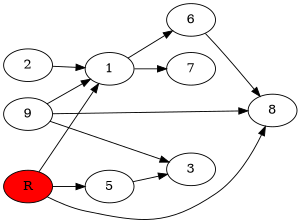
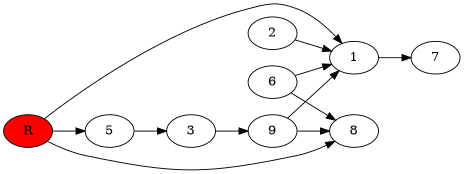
edge "1" -> "6": reversed
edge "9" -> "3": reversed
